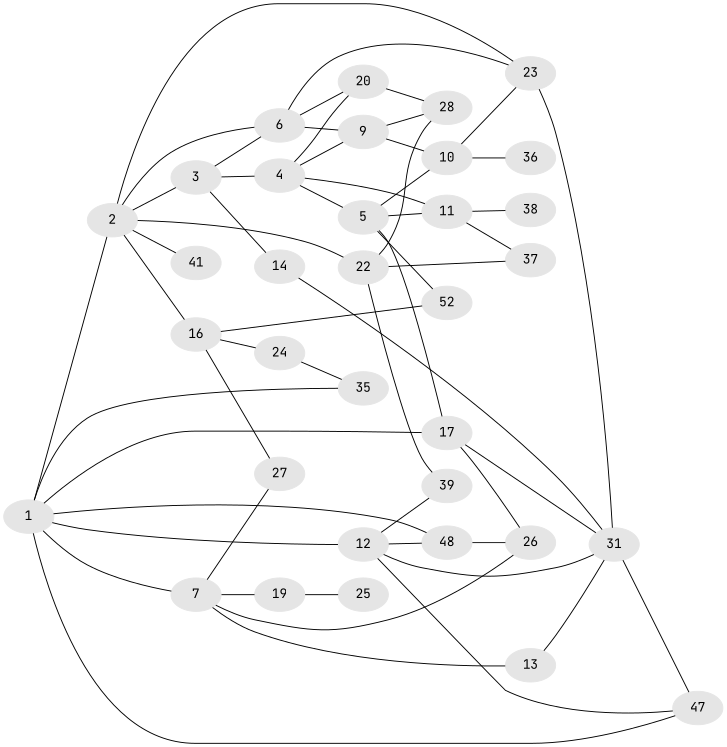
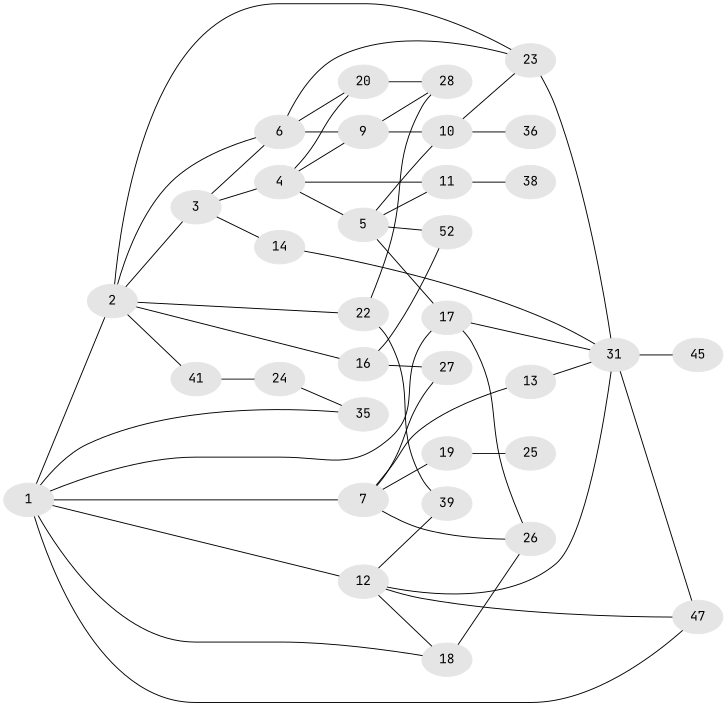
node "37": removed
edge "16" -- "24": now "41" -- "24"
node "45": added
node "48": label "48" -> "18"
